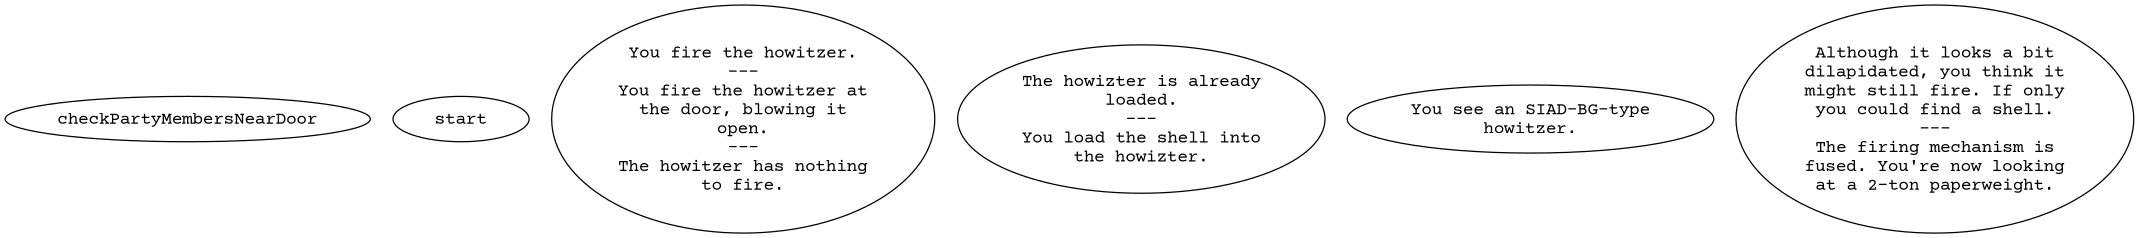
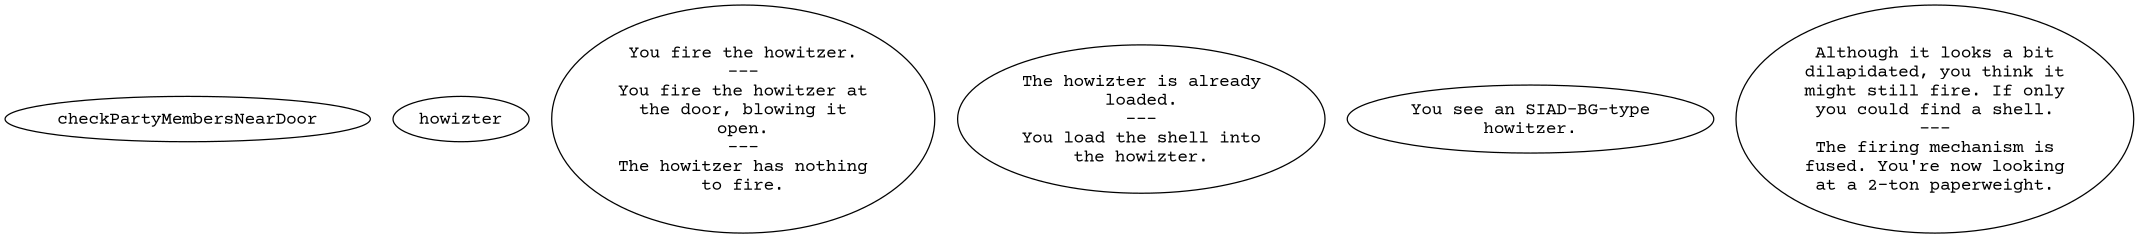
node "start": label "start" -> "howizter"
